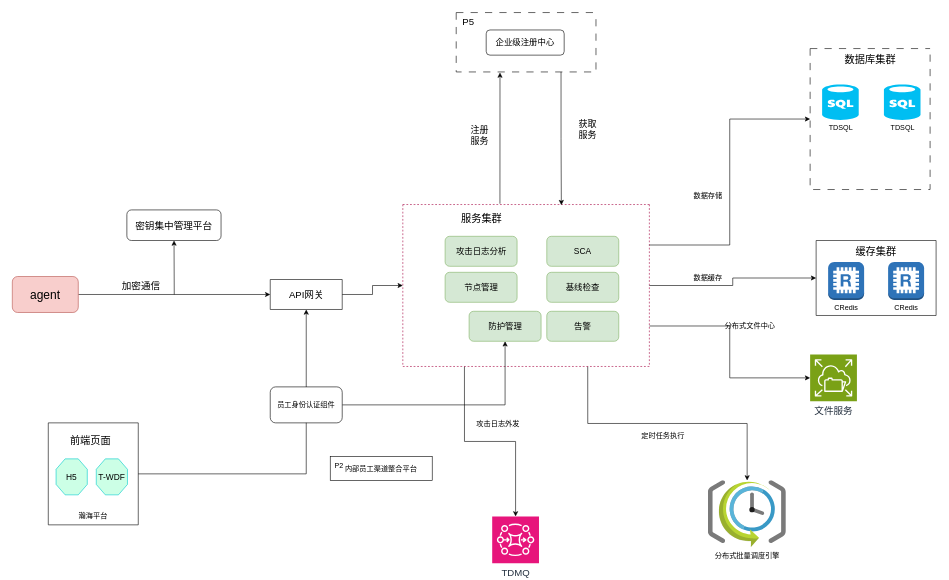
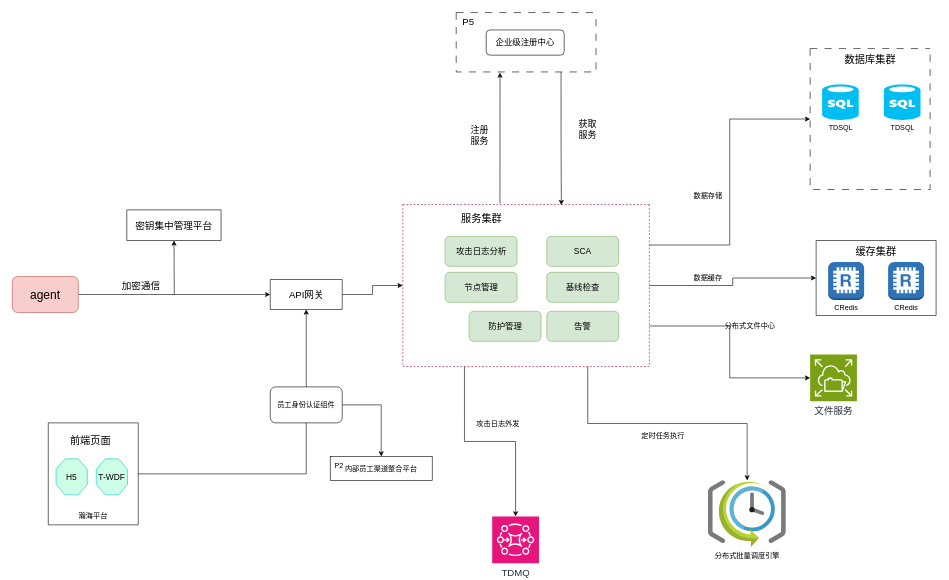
node "密钥集中管理平台": shape rounded rectangle -> rectangle
edge "员工身份认证组件" -> "防护管理": now "员工身份认证组件" -> "内部员工渠道整合平台"
